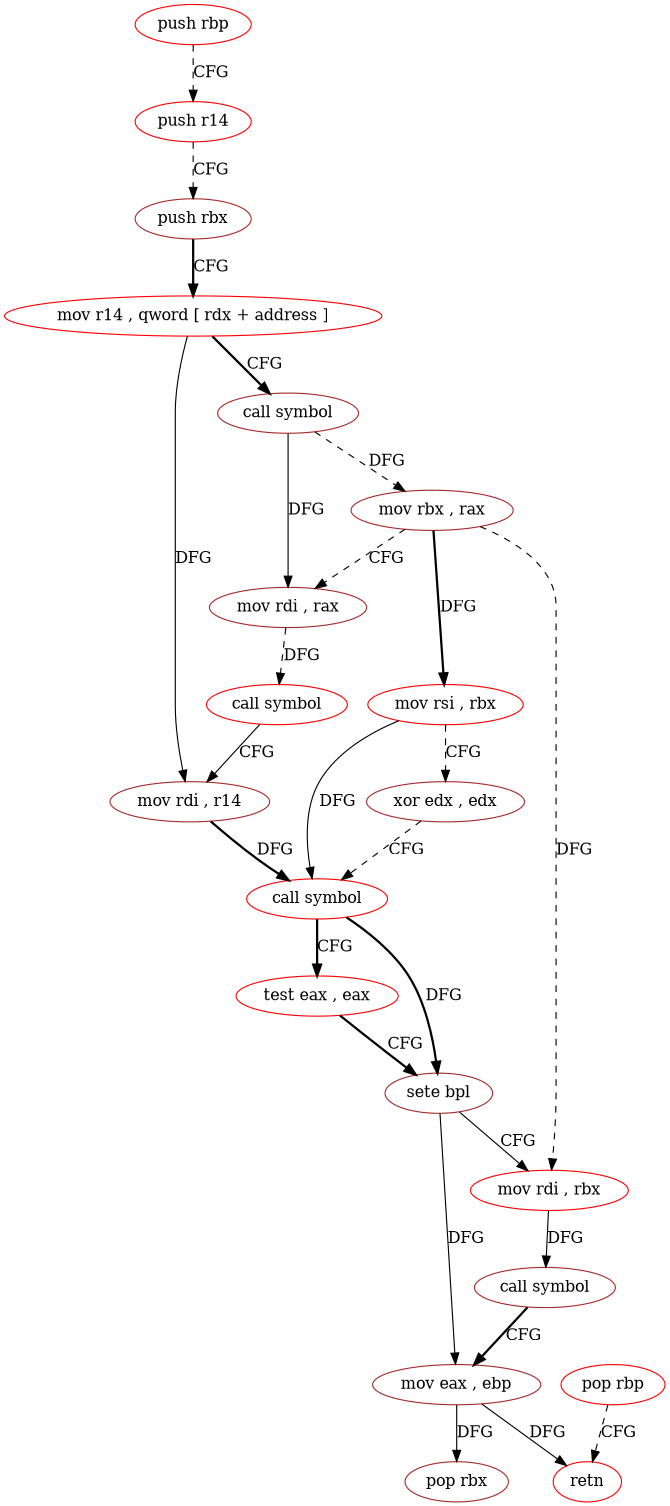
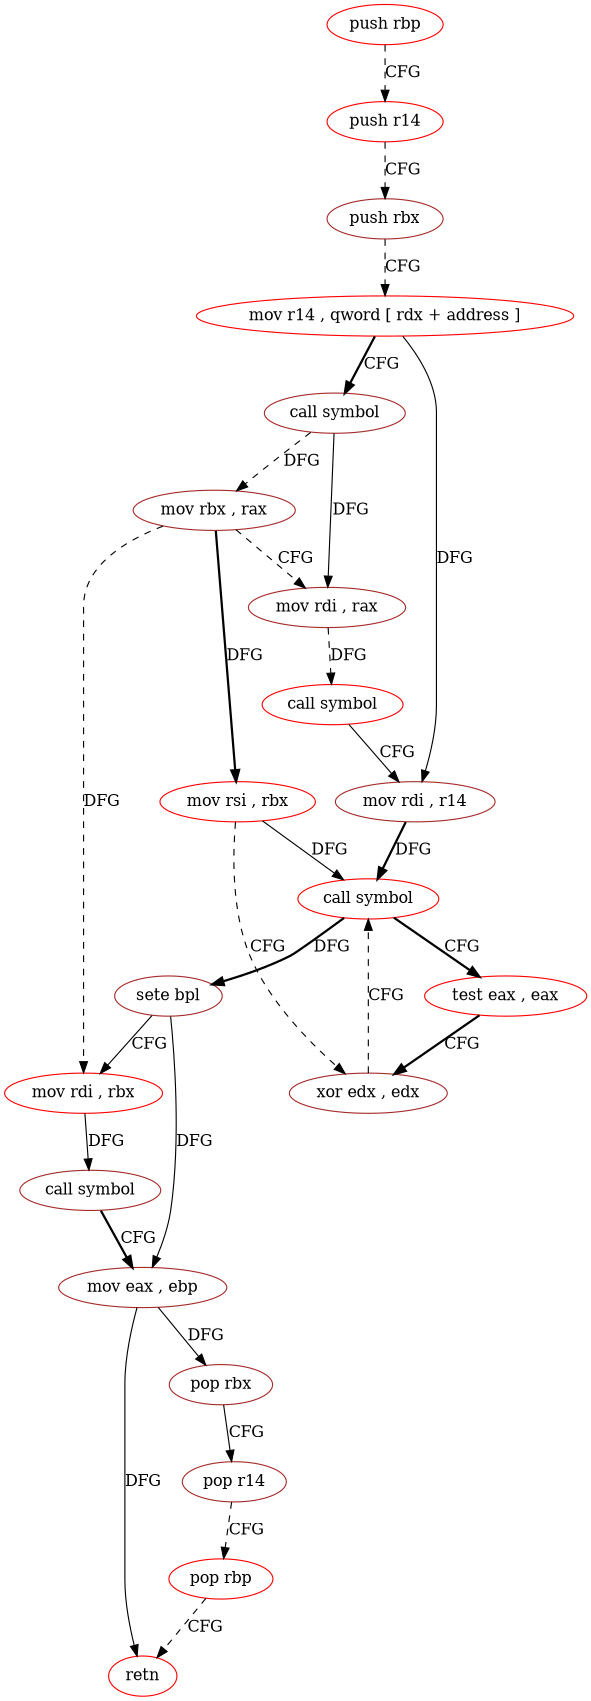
edge "push rbx" -> "mov r14 , qword [ rdx + address ]": style bold -> dashed
edge "test eax , eax" -> "sete bpl": now "test eax , eax" -> "xor edx , edx"
node "pop r14": added
